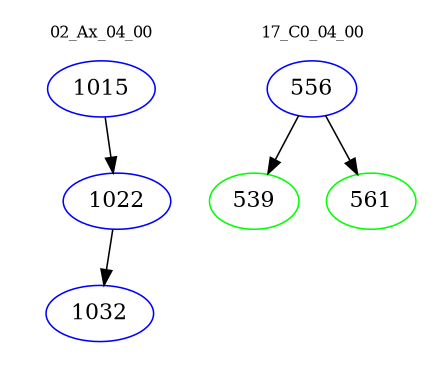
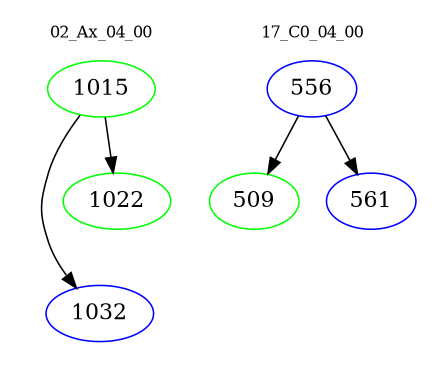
node "1015": color blue -> green
node "1022": color blue -> green
node "539": label "539" -> "509"
node "561": color green -> blue
edge "1022" -> "1032": now "1015" -> "1032"
